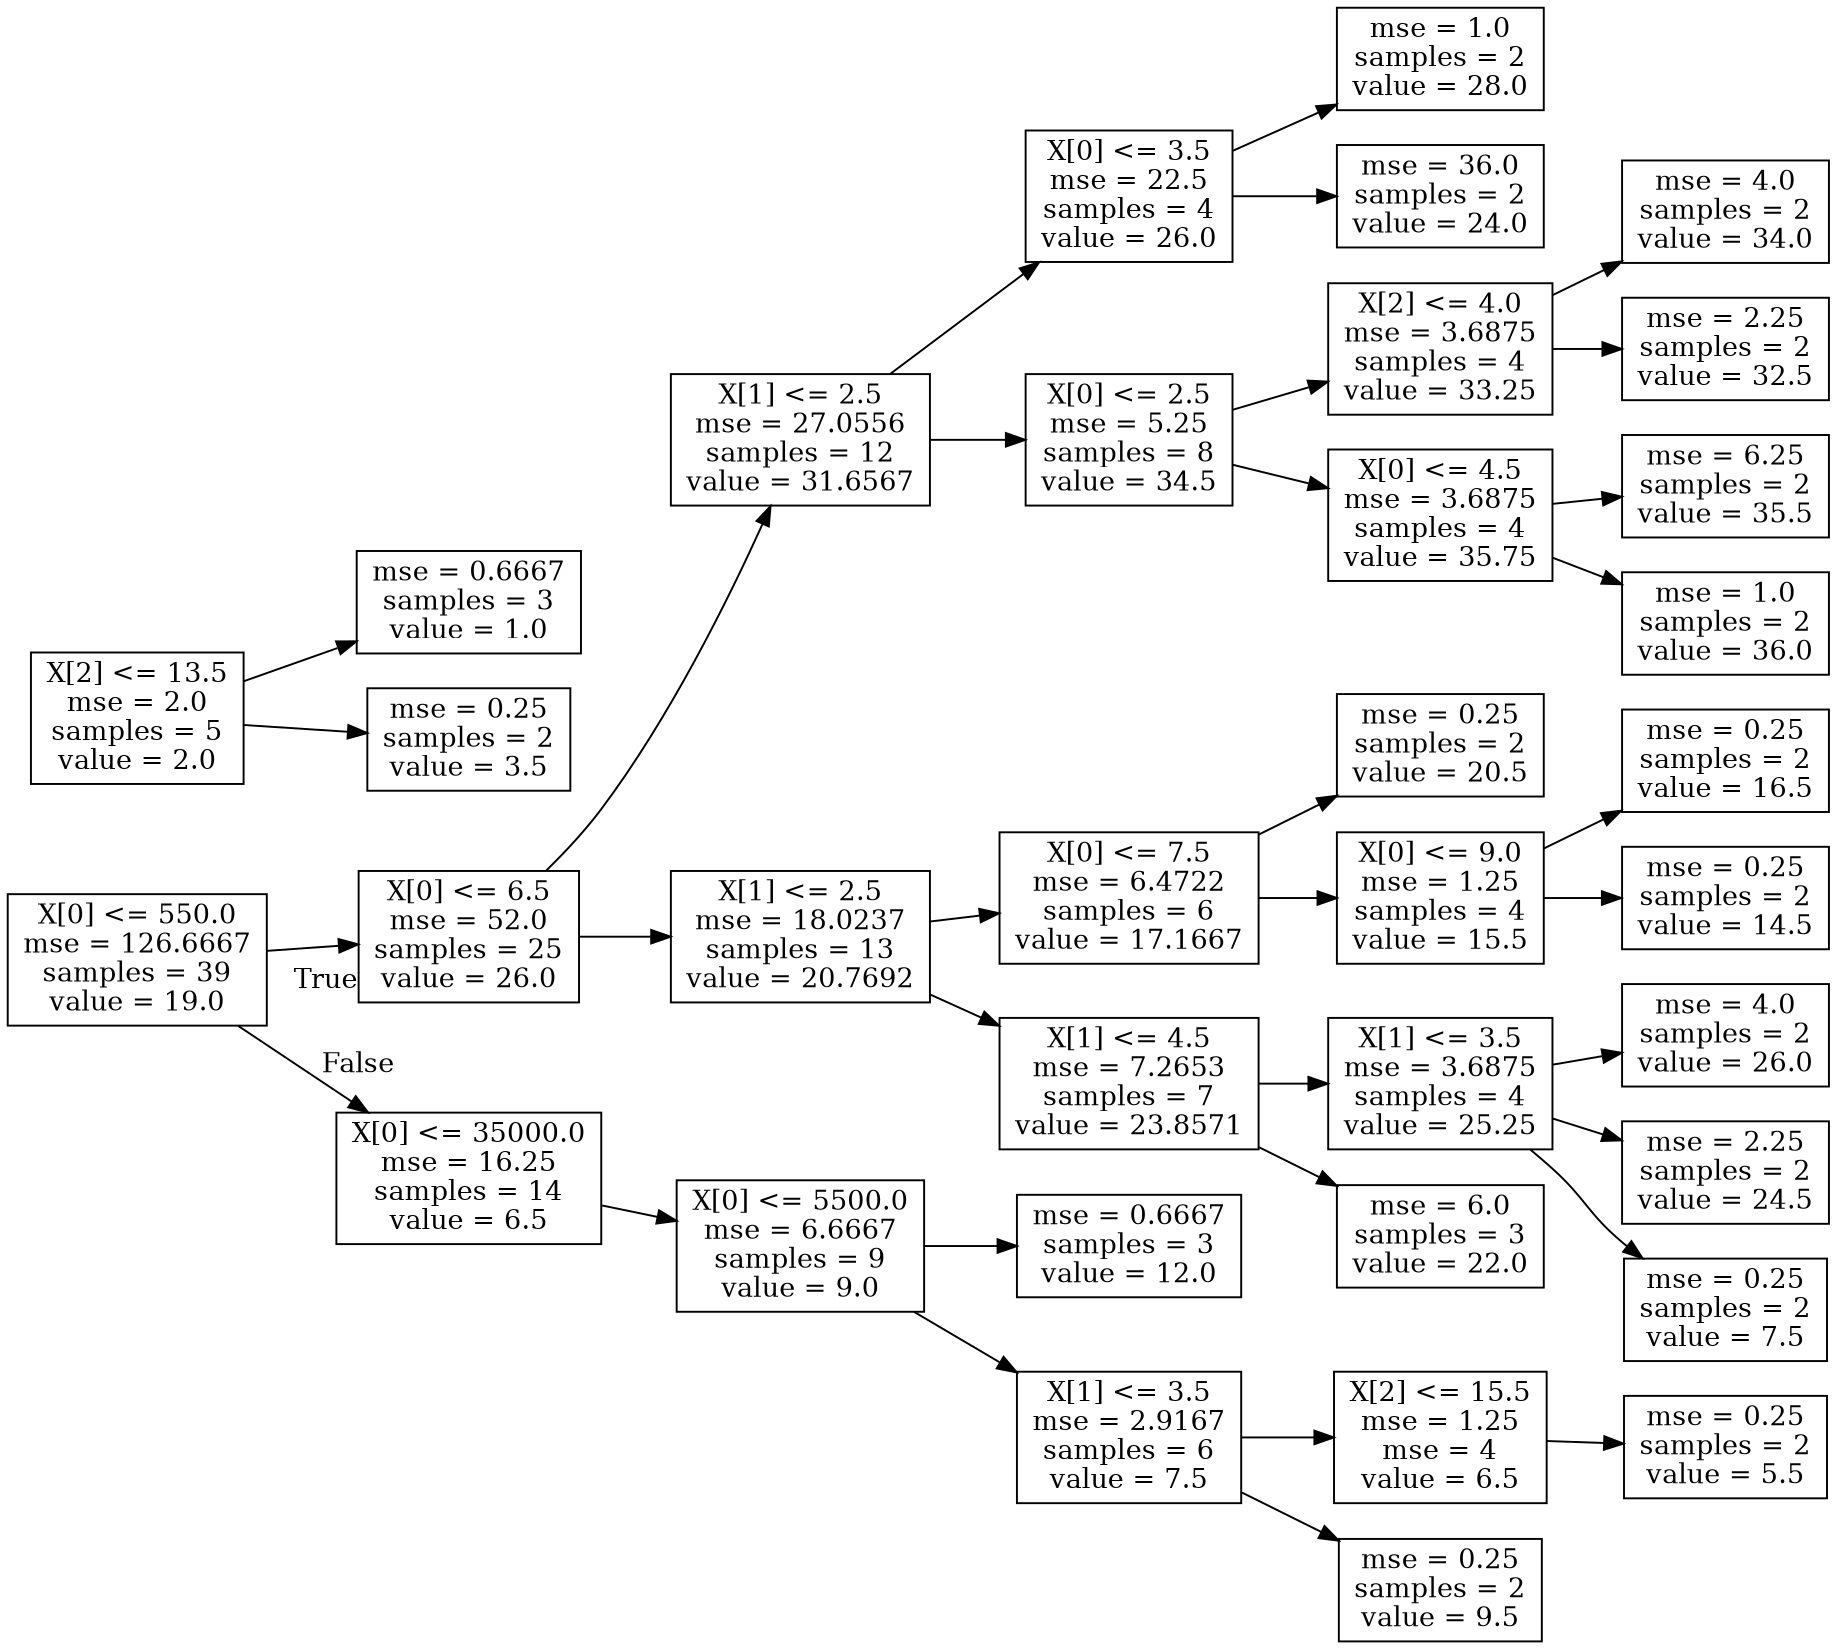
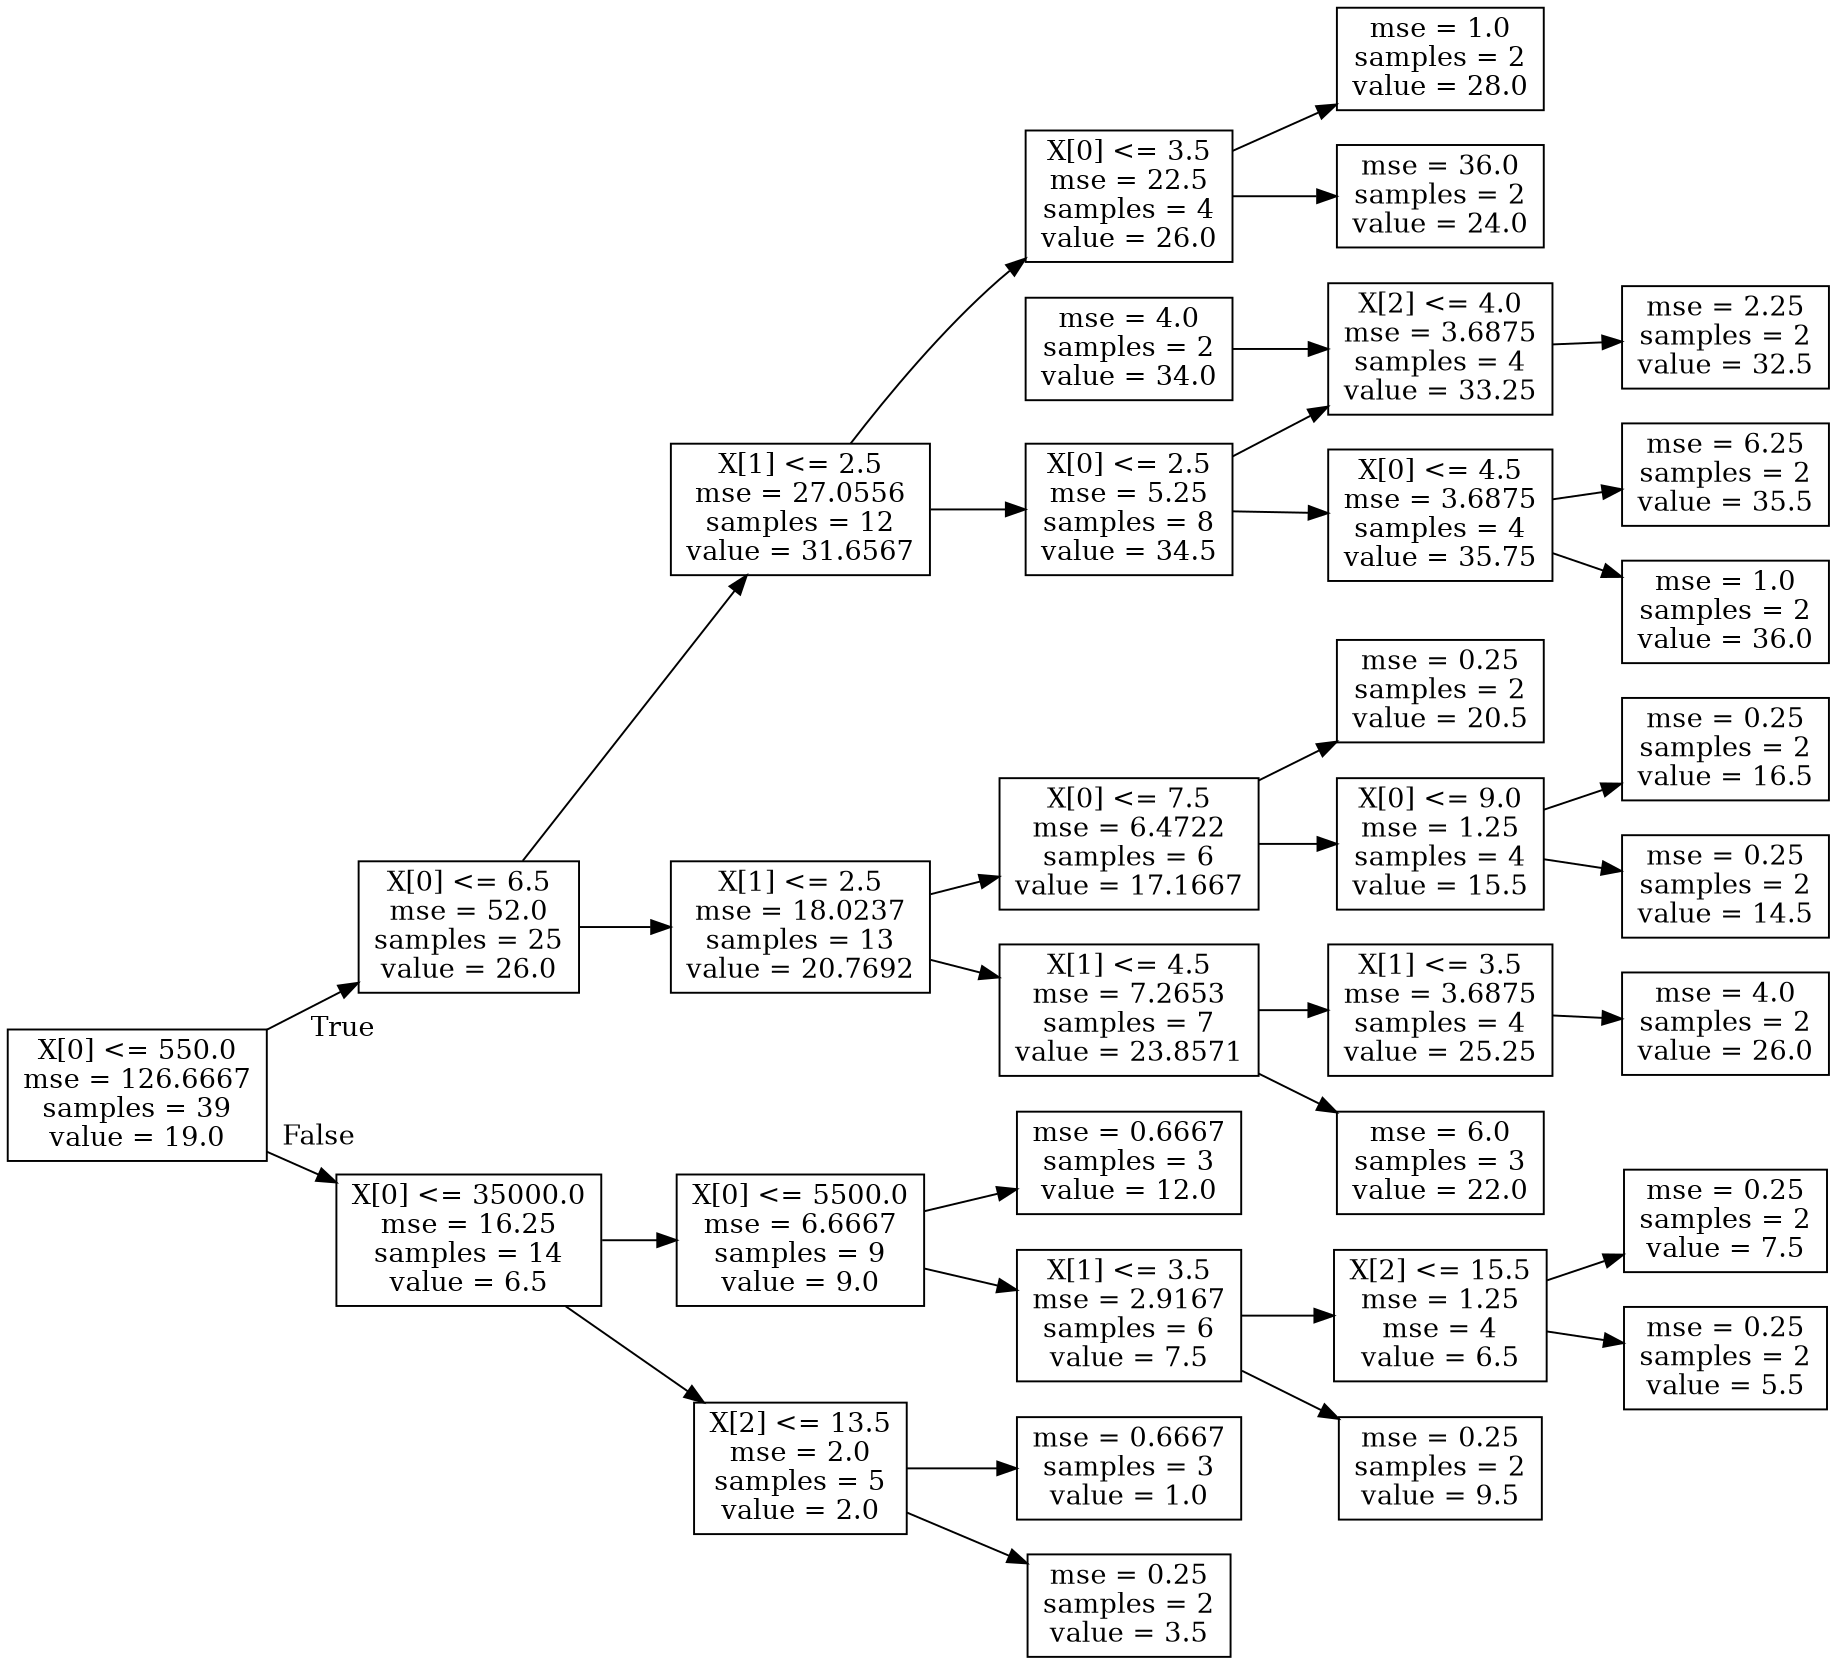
edge "X[2] <= 4.0 mse = 3.6875 samples = 4 value = 33.25" -> "mse = 4.0 samples = 2 value = 34.0": reversed
node "mse = 2.25 samples = 2 value = 24.5": removed
edge "X[1] <= 3.5 mse = 3.6875 samples = 4 value = 25.25" -> "mse = 0.25 samples = 2 value = 7.5": now "X[2] <= 15.5 mse = 1.25 mse = 4 value = 6.5" -> "mse = 0.25 samples = 2 value = 7.5"
edge "X[0] <= 35000.0 mse = 16.25 samples = 14 value = 6.5" -> "X[2] <= 13.5 mse = 2.0 samples = 5 value = 2.0": added
